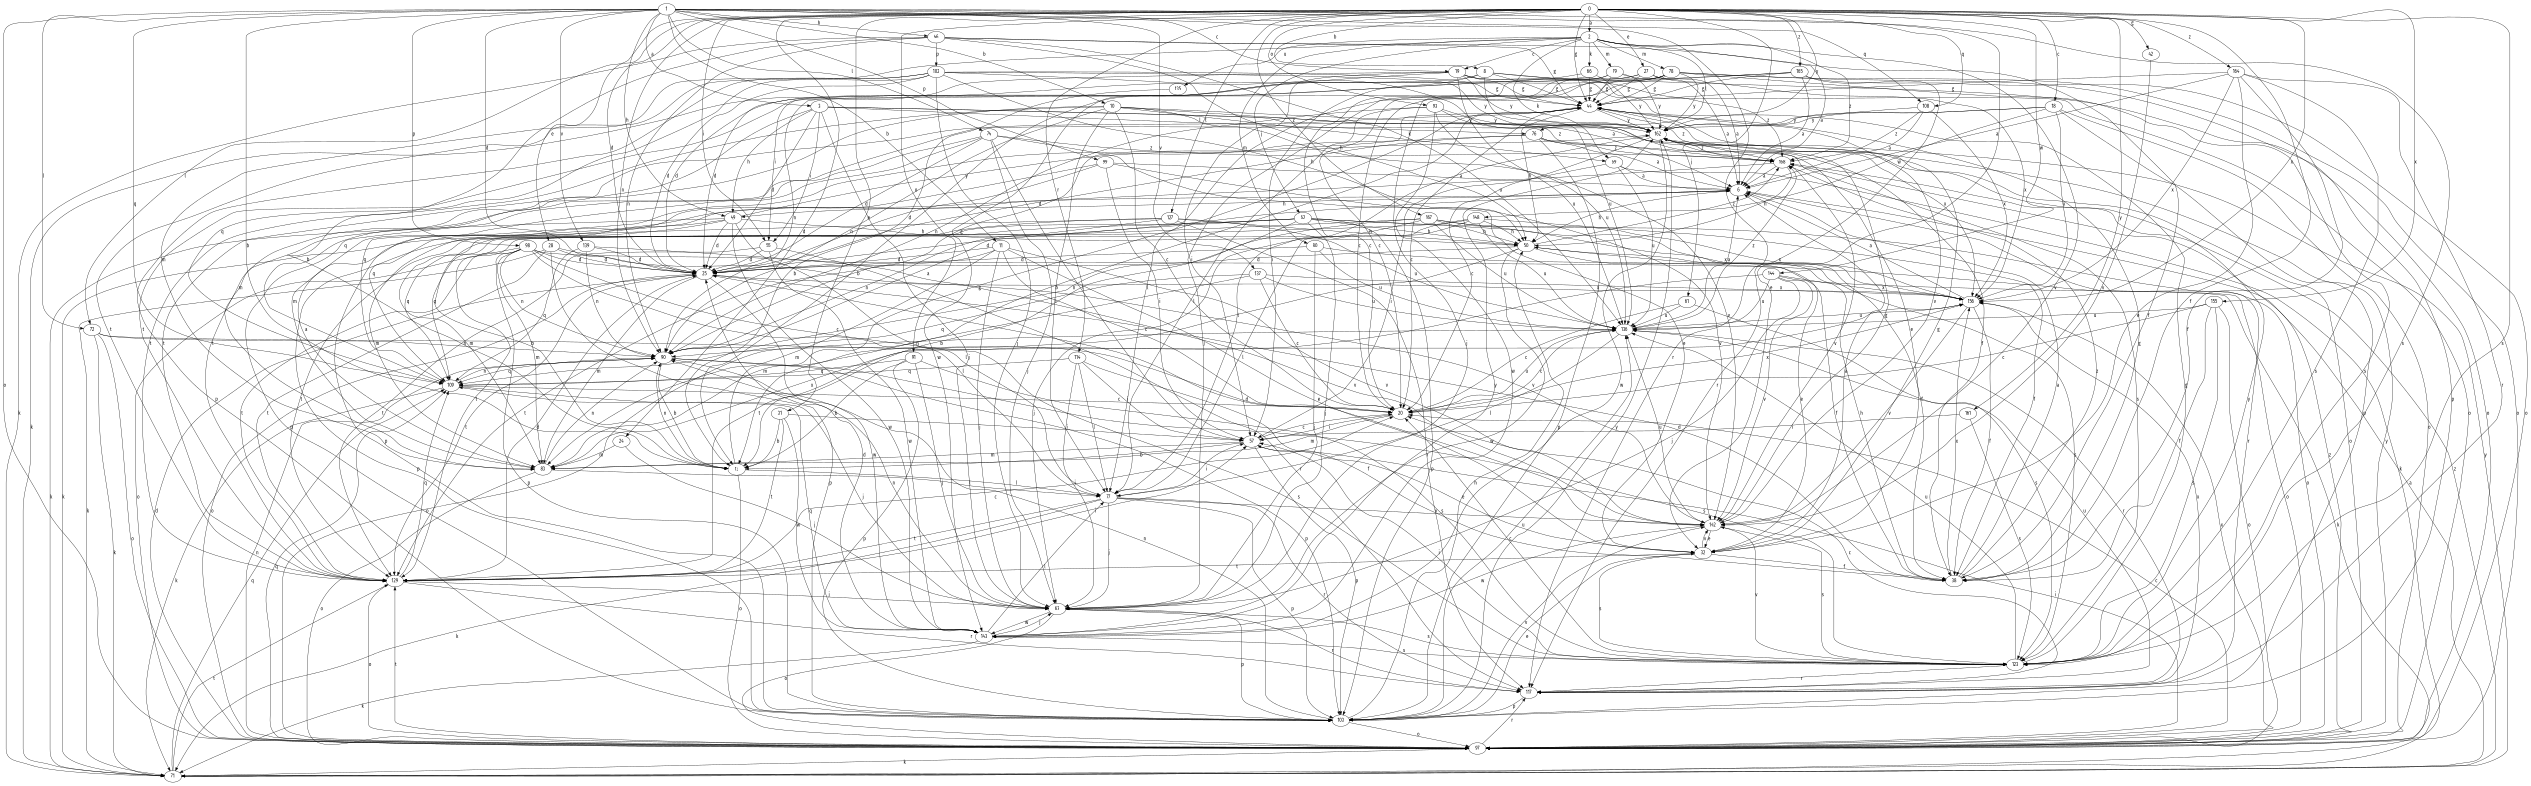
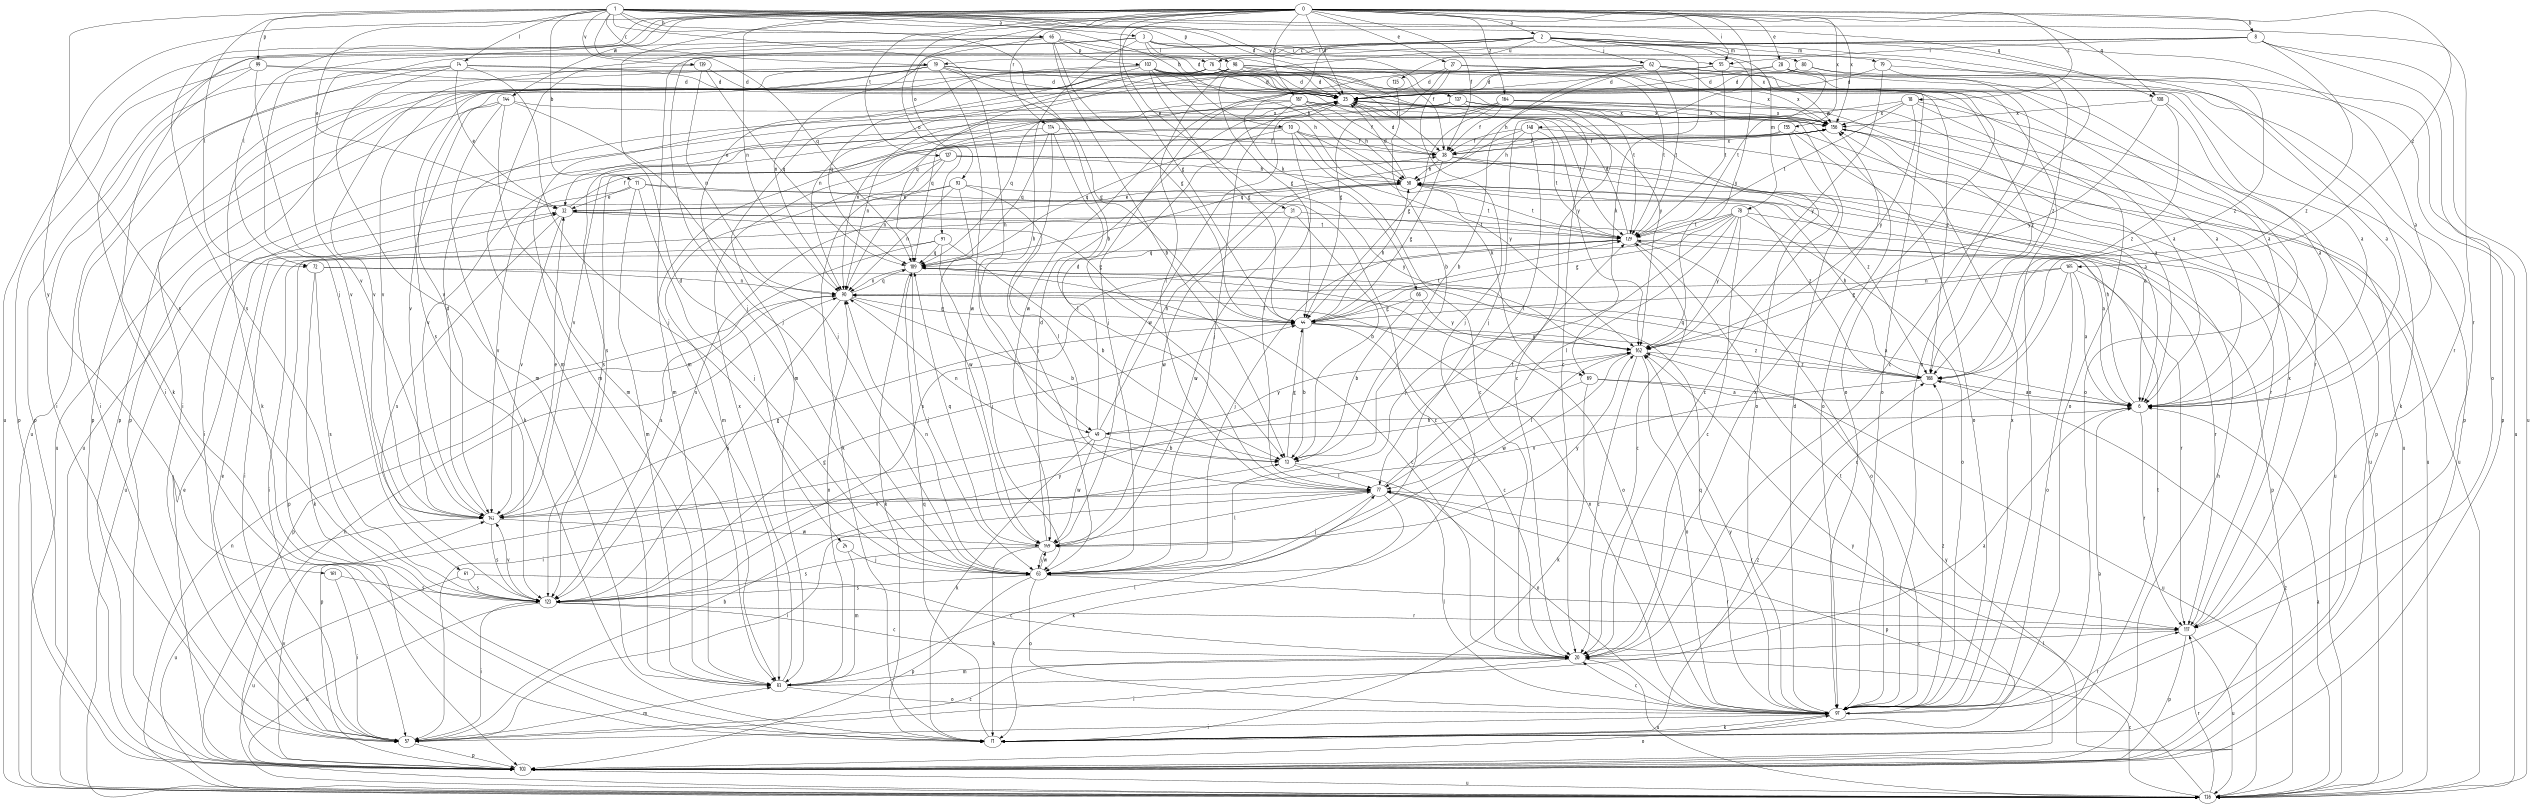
node "42": removed
edge "79" -> "44": removed, label "g"
edge "10" -> "129": removed, label "t"
edge "11" -> "25": now "19" -> "25"
edge "49" -> "77": now "97" -> "77"
node "143": label "143" -> "149"
